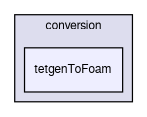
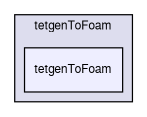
cluster "conversion": label "conversion" -> "tetgenToFoam"
